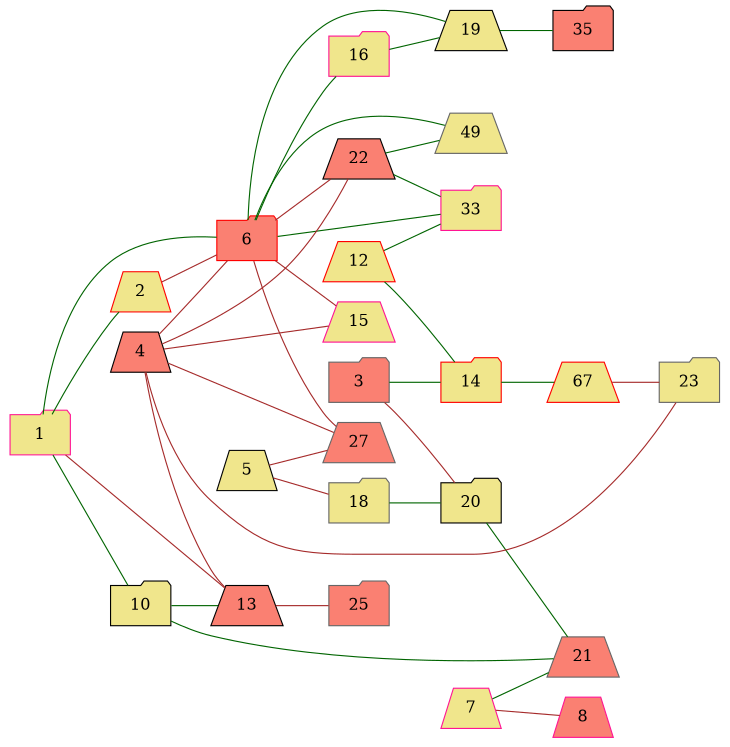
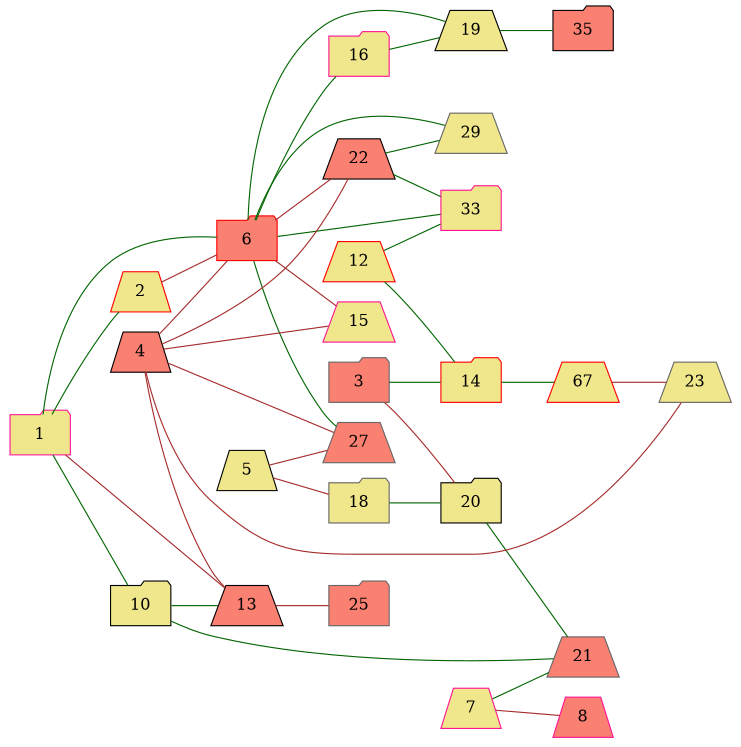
node "49": label "49" -> "29"
edge "6" -- "27": color brown -> darkgreen
node "23": shape folder -> trapezium
